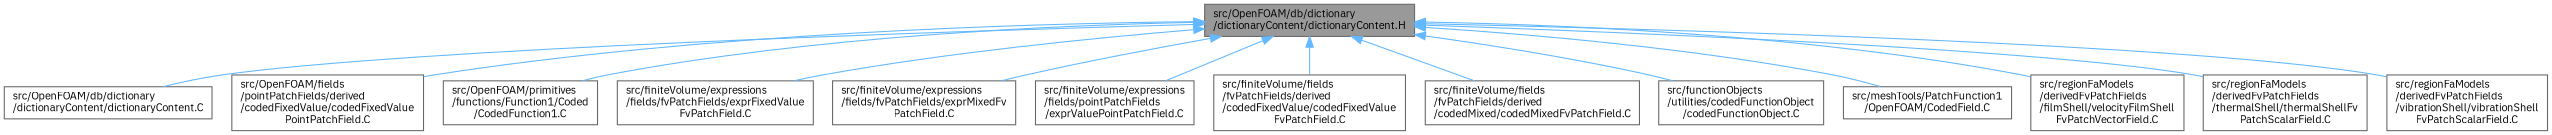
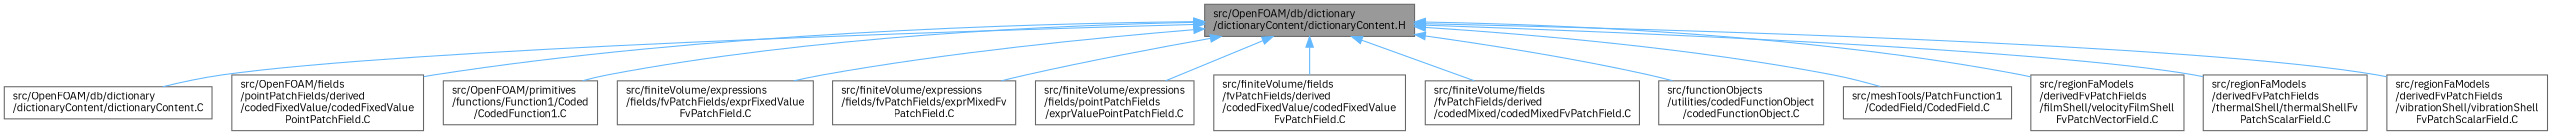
node "src/meshTools/PatchFunction1 /OpenFOAM/CodedField.C": label "src/meshTools/PatchFunction1 /OpenFOAM/CodedField.C" -> "src/meshTools/PatchFunction1 /CodedField/CodedField.C"
